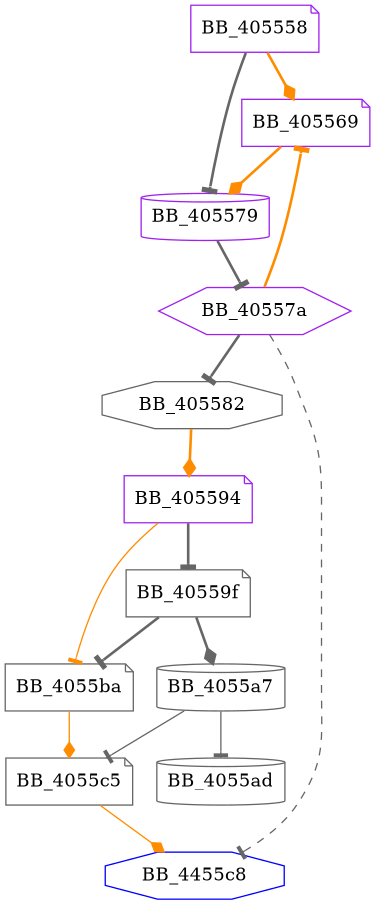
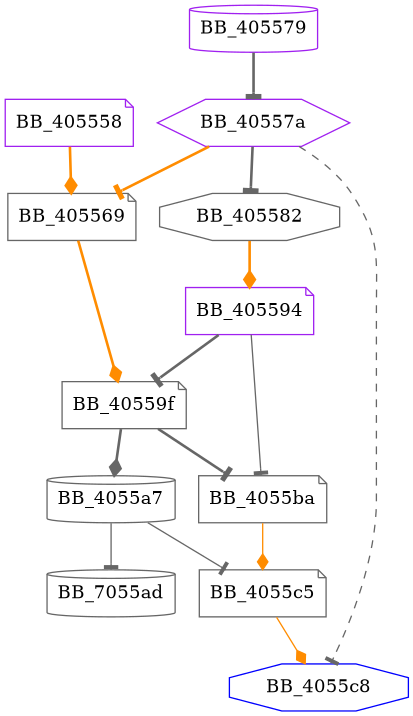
edge "BB_405558" -> "BB_405579": removed
node "BB_405569": color purple -> gray40
edge "BB_405569" -> "BB_405579": now "BB_405569" -> "BB_40559f"
edge "BB_405594" -> "BB_4055ba": color darkorange -> gray40
node "BB_4055ad": label "BB_4055ad" -> "BB_7055ad"
node "BB_4455c8": label "BB_4455c8" -> "BB_4055c8"
